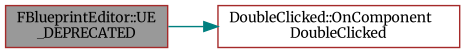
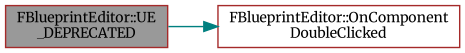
node "DoubleClicked::OnComponent DoubleClicked": label "DoubleClicked::OnComponent DoubleClicked" -> "FBlueprintEditor::OnComponent DoubleClicked"
